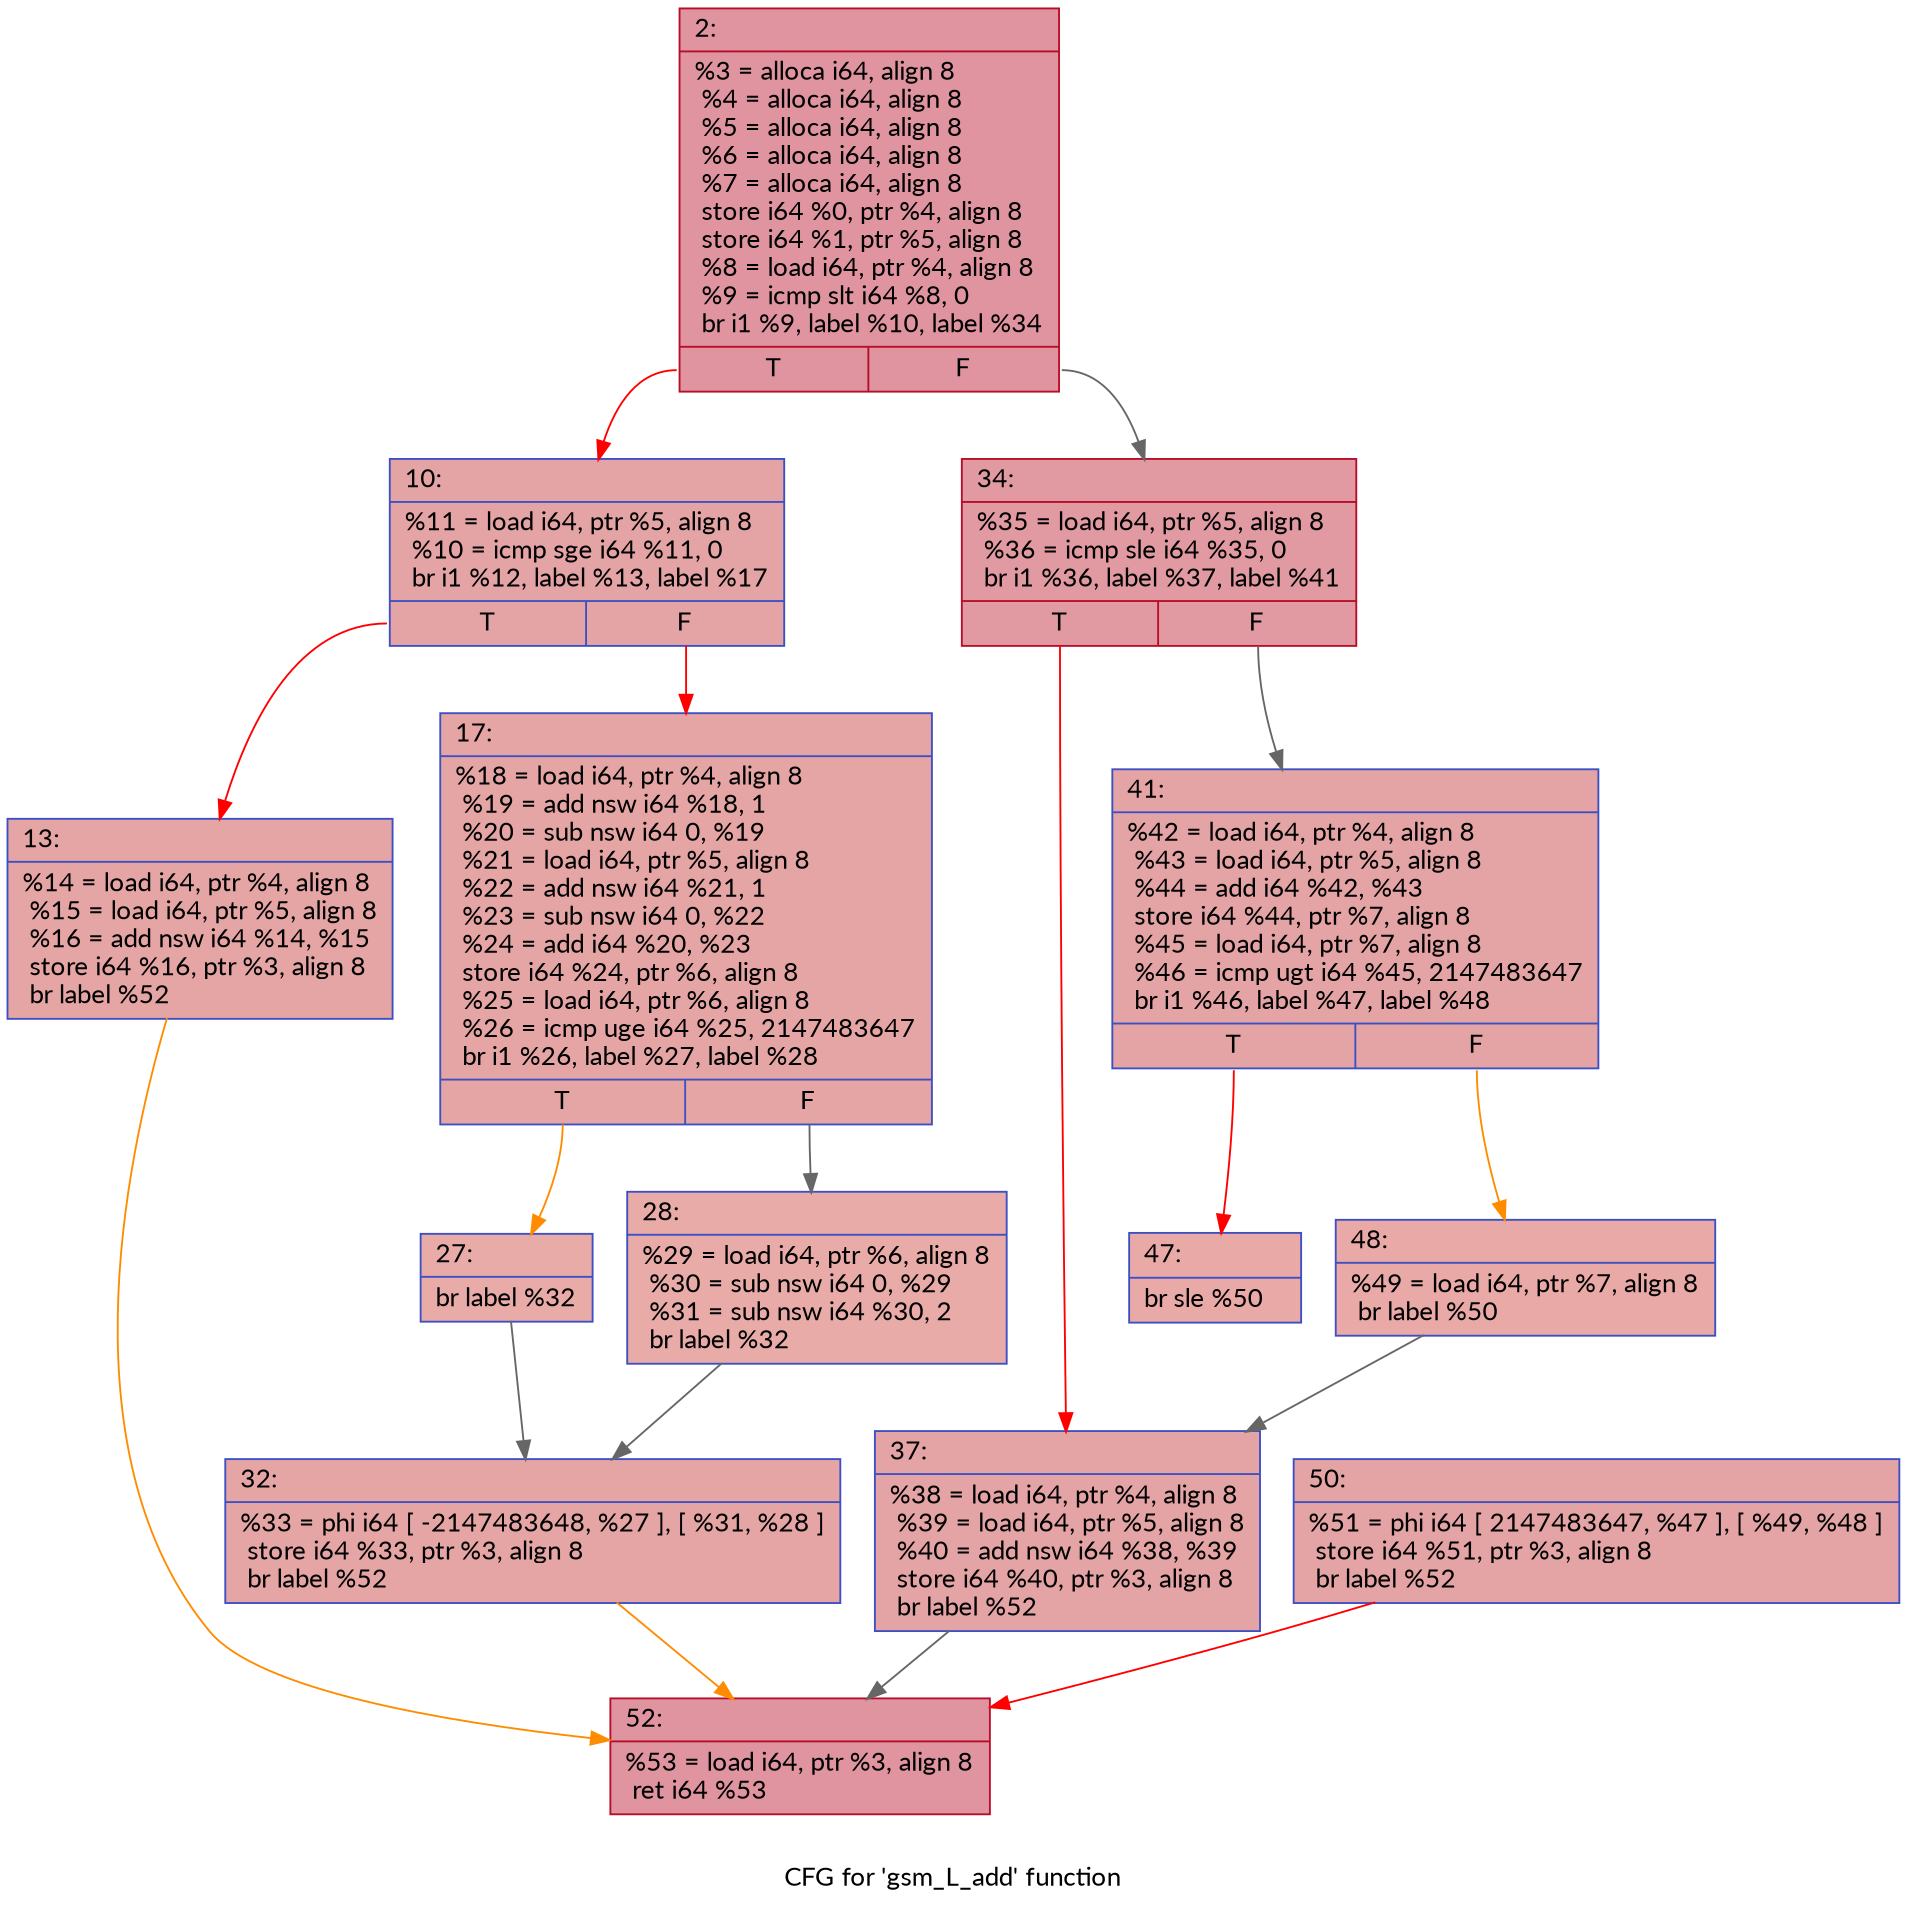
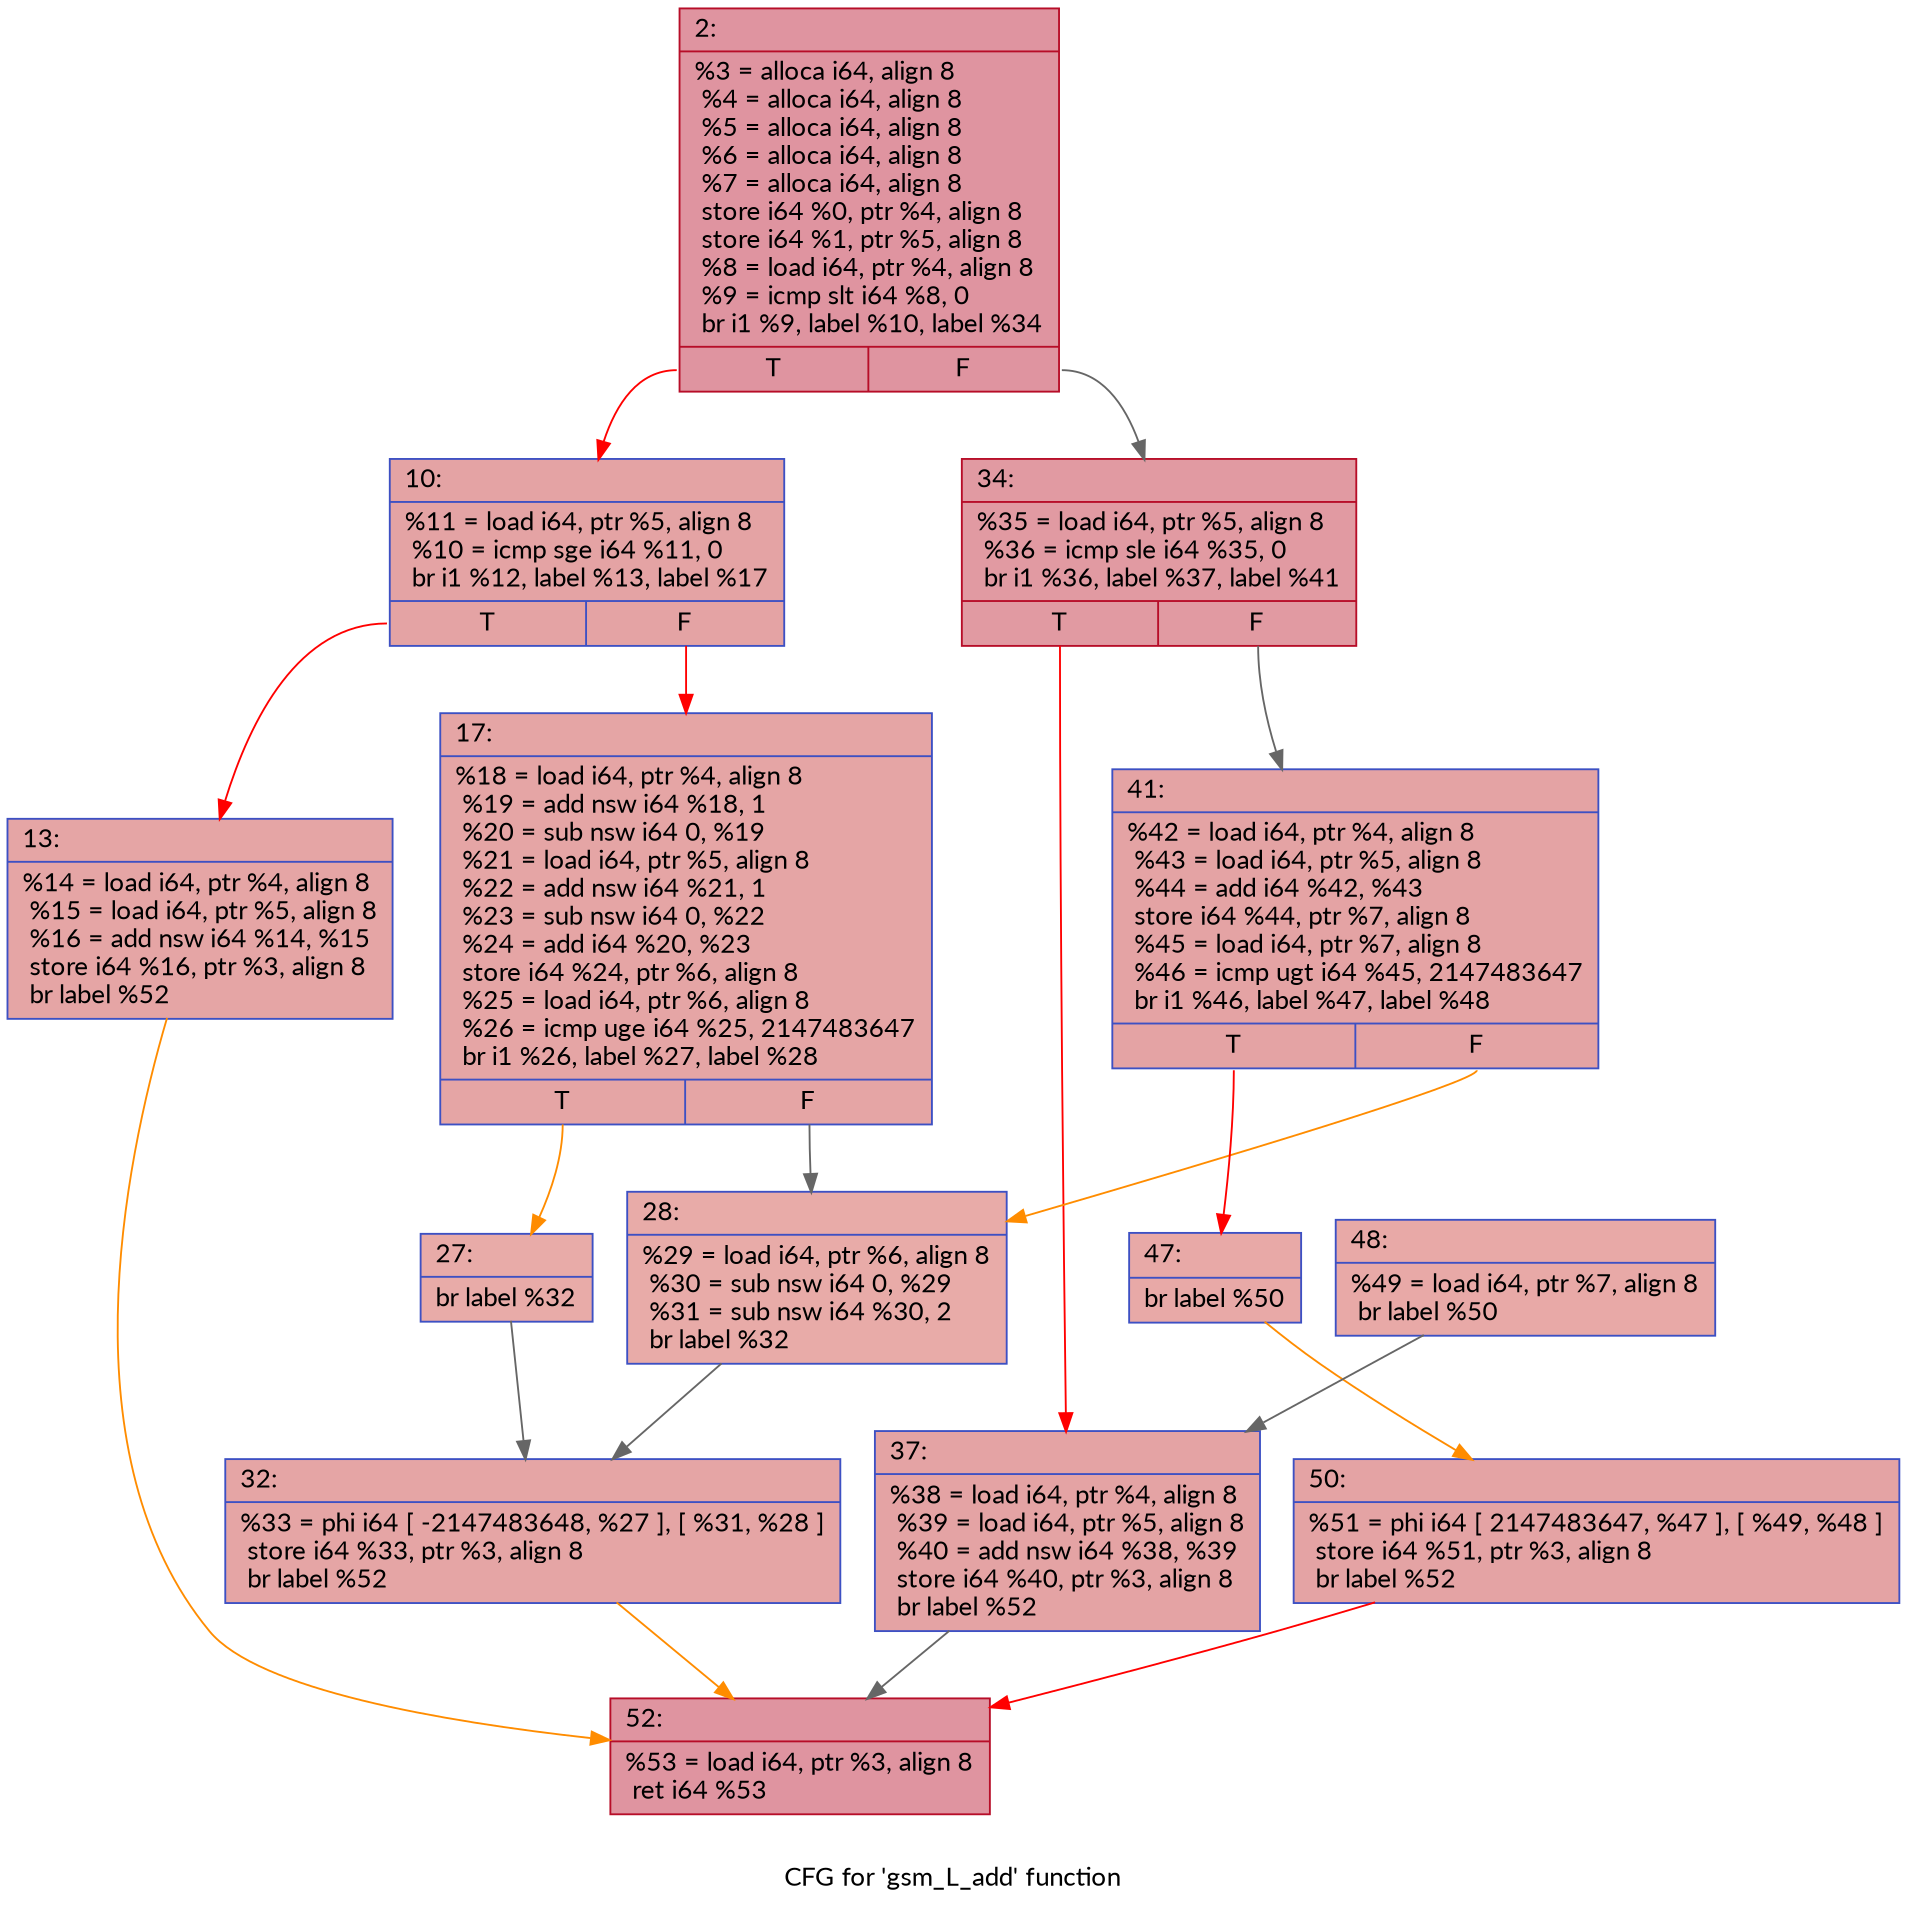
edge "41:" -> "48:": now "41:" -> "28:"
node "47:": text "br sle %50" -> "br label %50"
edge "47:" -> "50:": added
